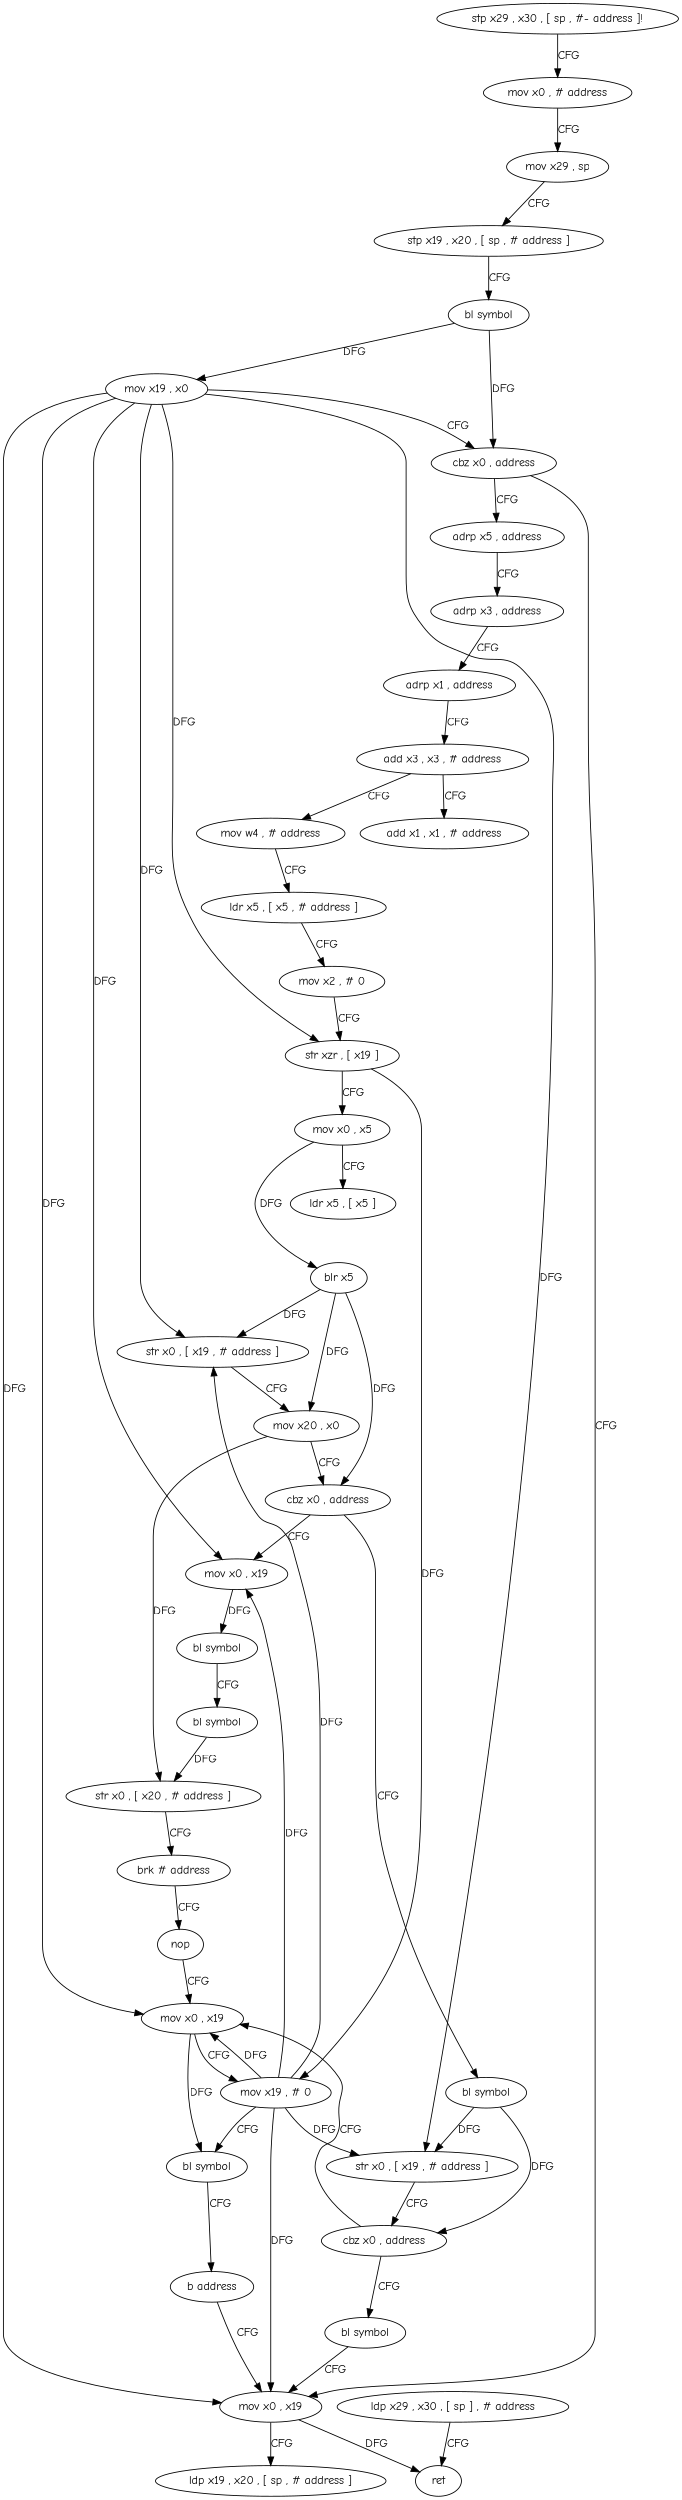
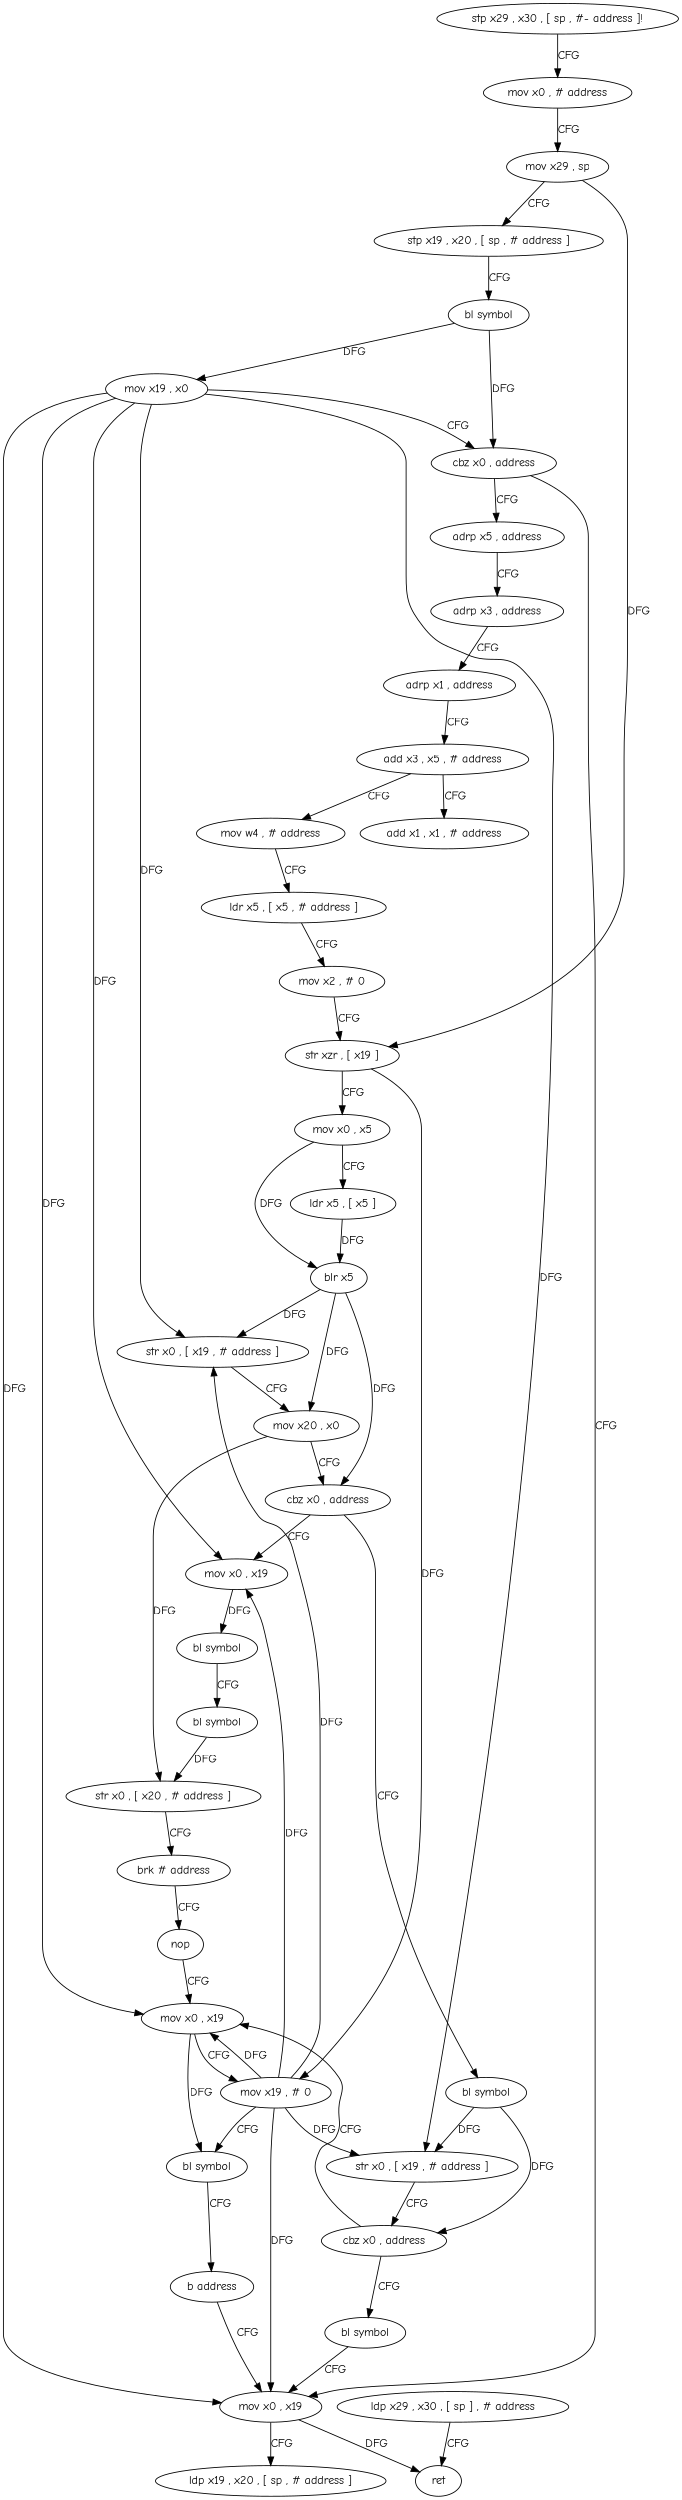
edge "mov x19 , x0" -> "str xzr , [ x19 ]": now "mov x29 , sp" -> "str xzr , [ x19 ]"
node "add x3 , x3 , # address": label "add x3 , x3 , # address" -> "add x3 , x5 , # address"
edge "ldr x5 , [ x5 ]" -> "blr x5": added, label "DFG"
